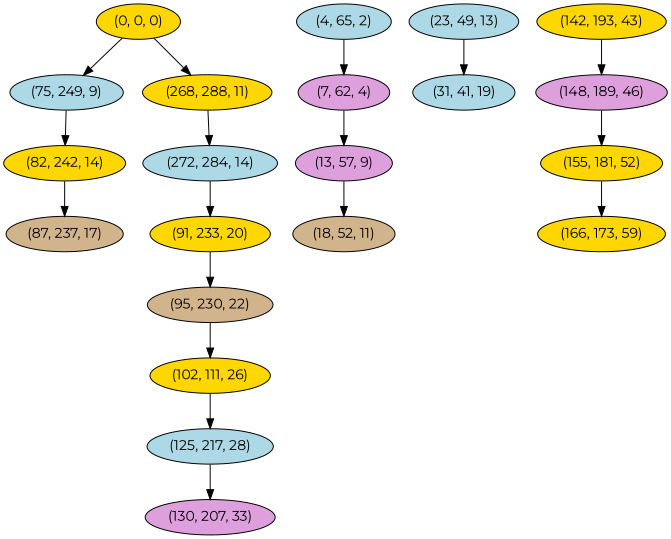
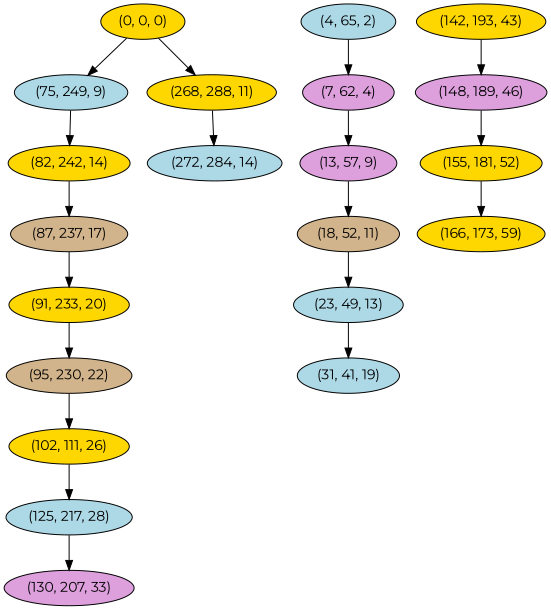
edge "(272, 284, 14)" -> "(91, 233, 20)": now "(87, 237, 17)" -> "(91, 233, 20)"
edge "(18, 52, 11)" -> "(23, 49, 13)": added
